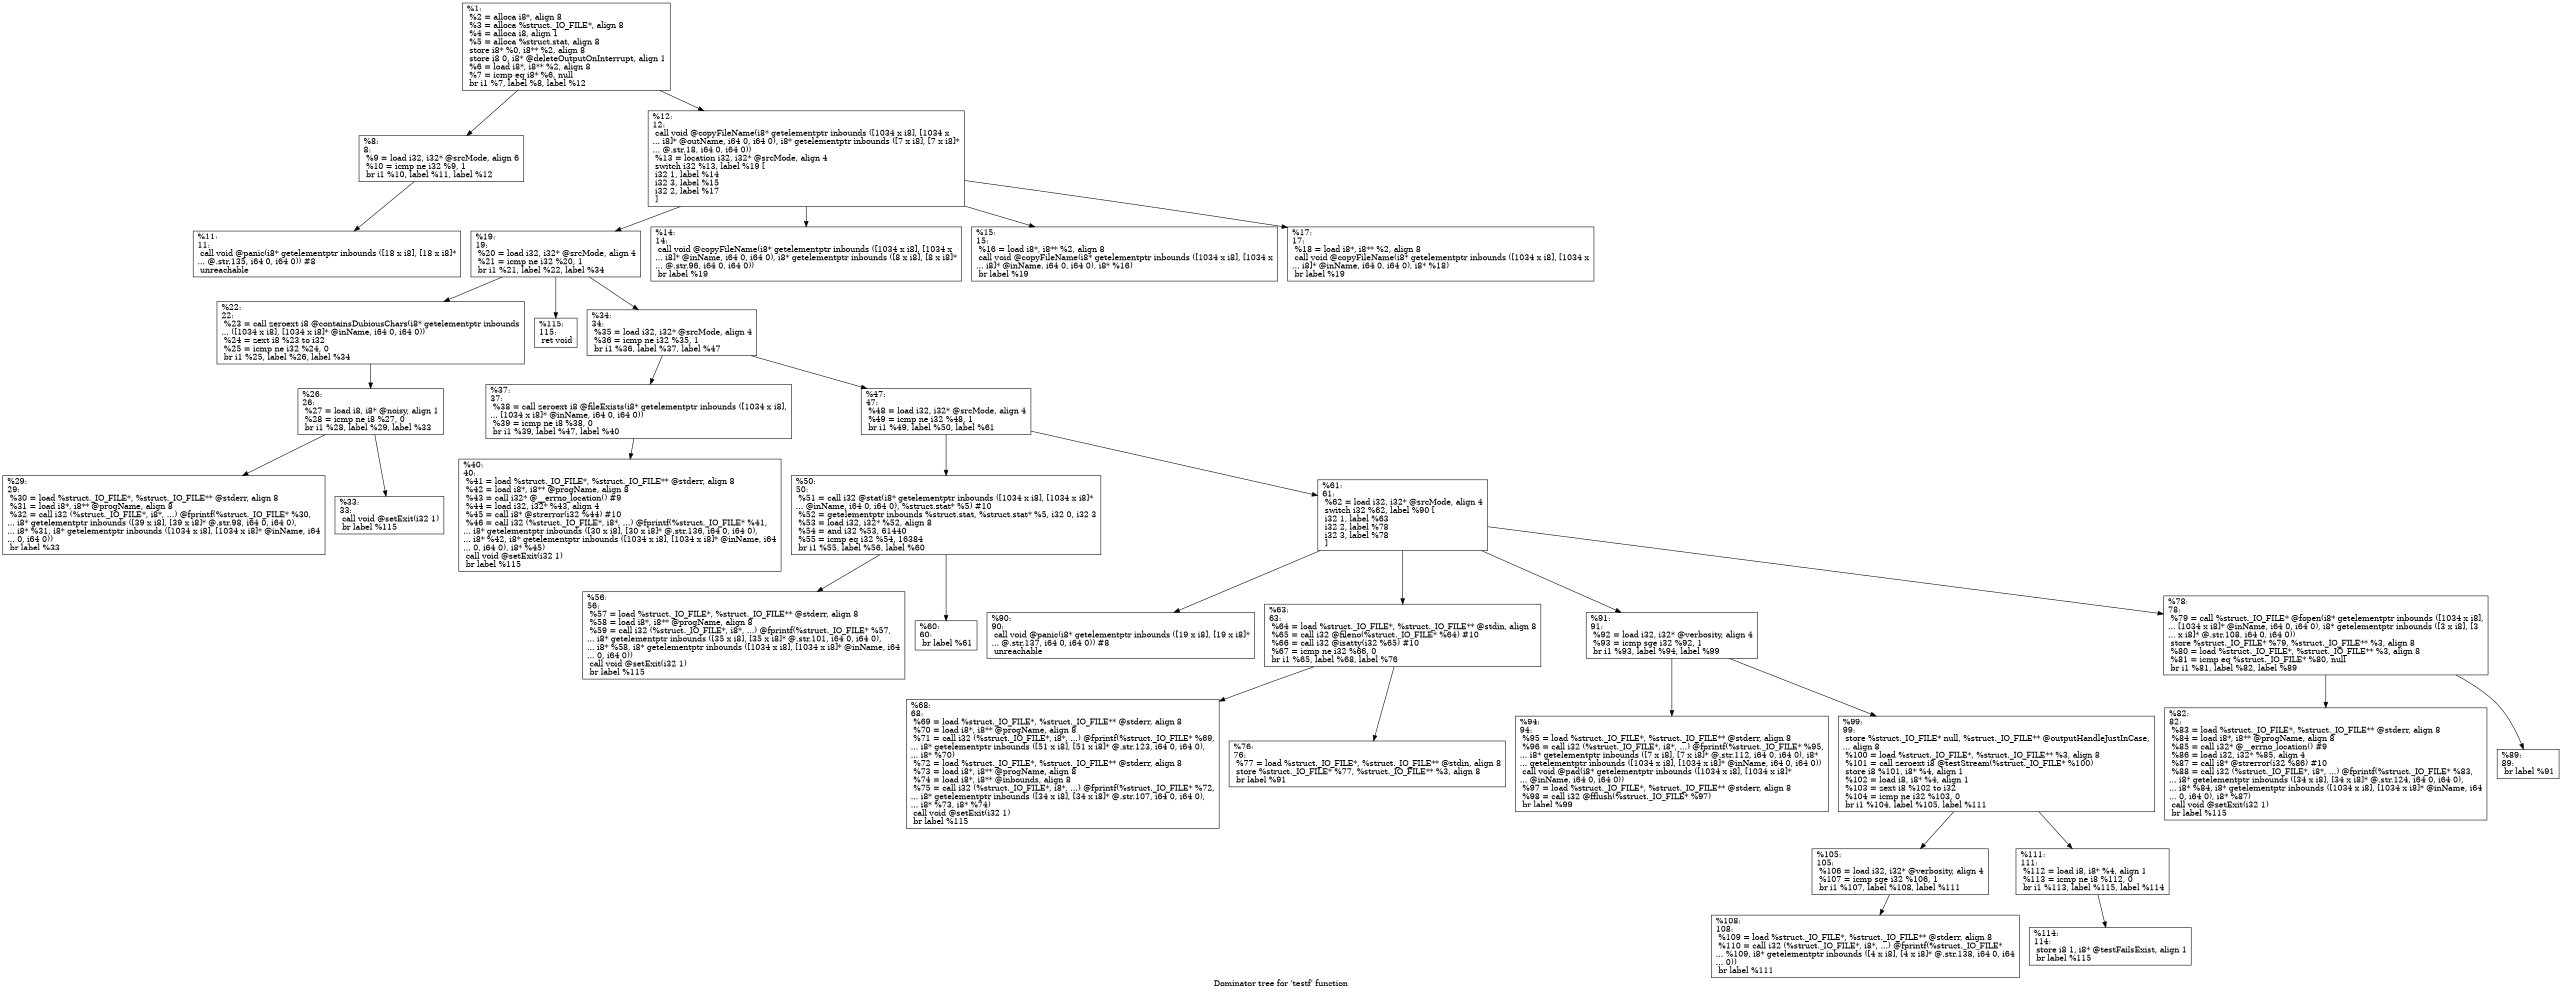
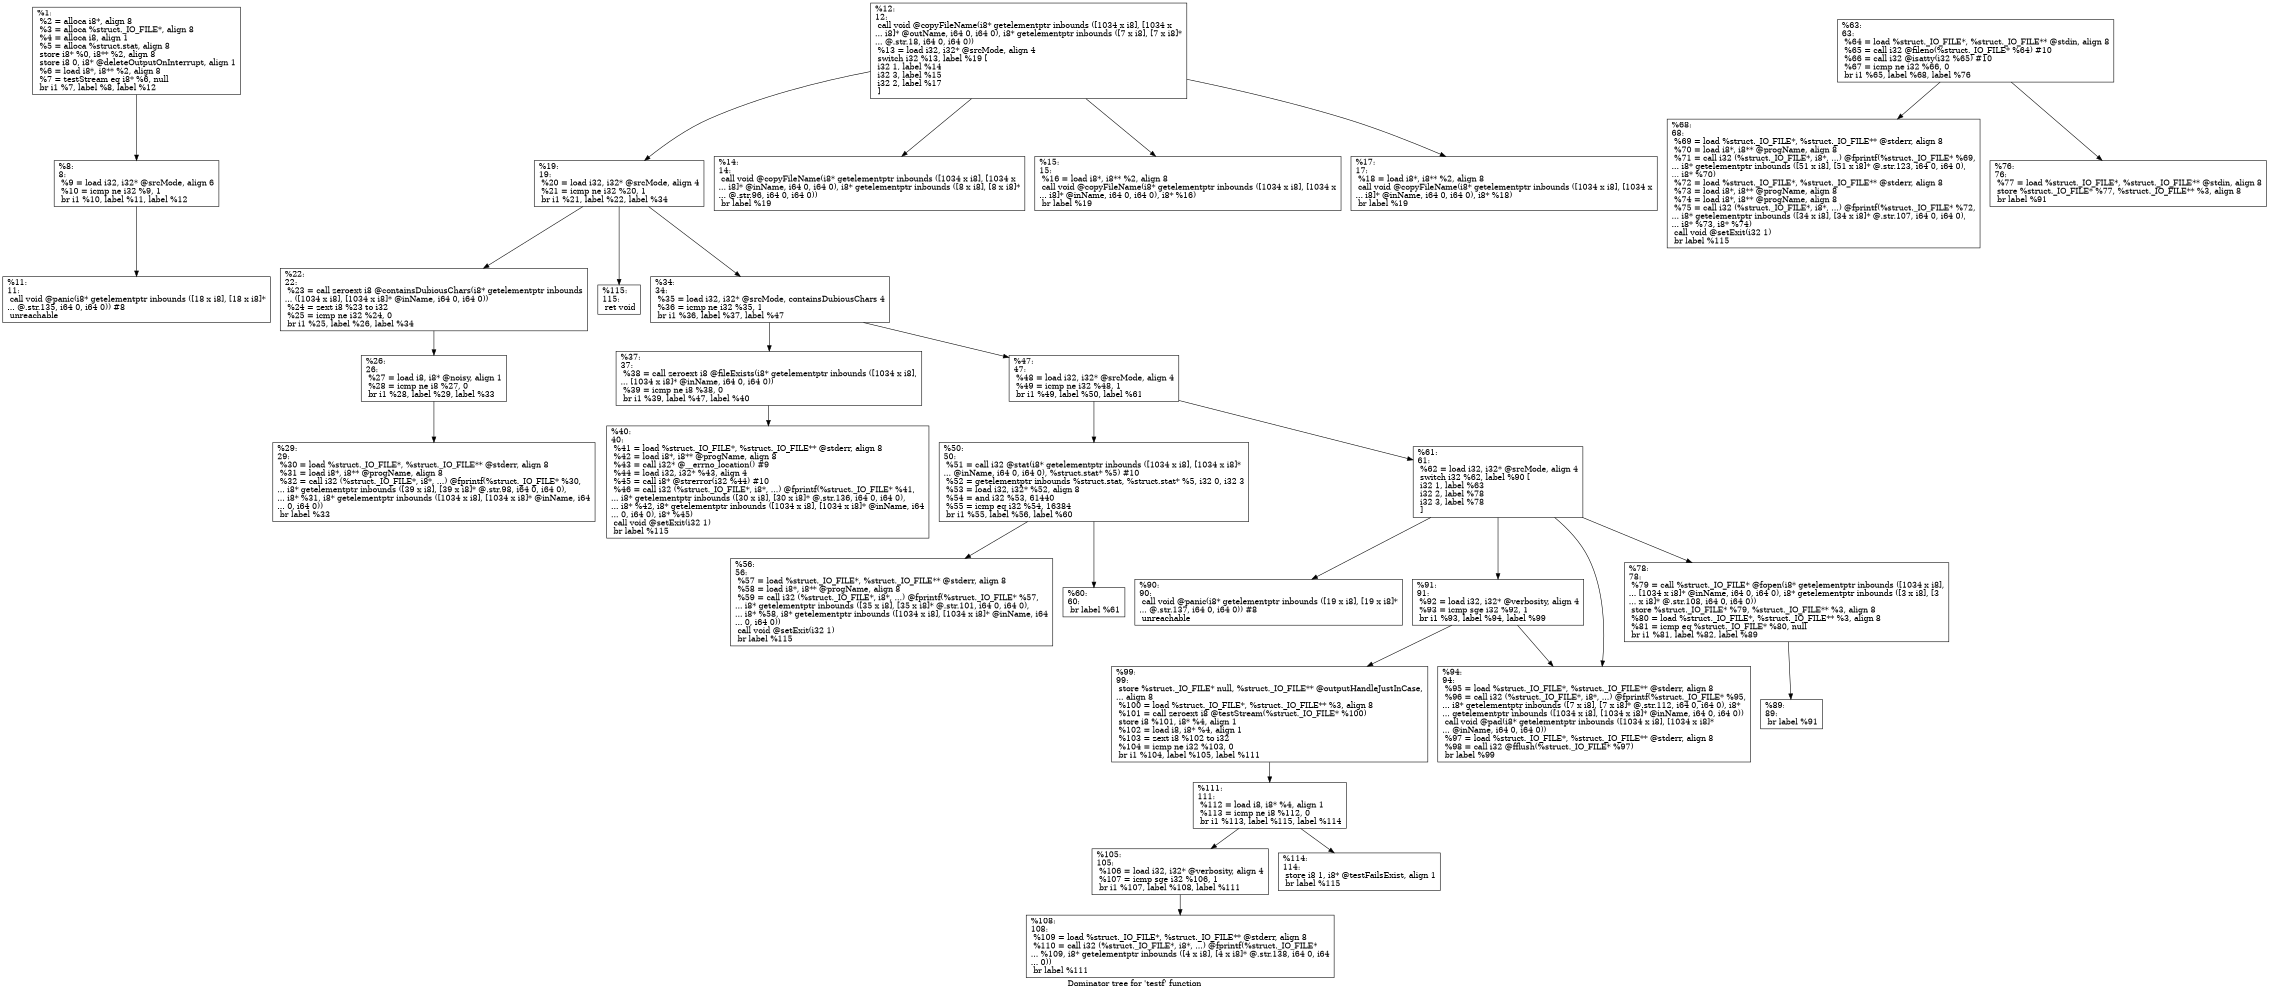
node "%1:": text "%7 = icmp eq i8* %6, null" -> "%7 = testStream eq i8* %6, null"
edge "%1:" -> "%12:": removed
node "%12:": text "%13 = location i32, i32* @srcMode, align 4" -> "%13 = load i32, i32* @srcMode, align 4"
node "%34:": text "%35 = load i32, i32* @srcMode, align 4" -> "%35 = load i32, i32* @srcMode, containsDubiousChars 4"
node "%33:": removed
edge "%61:" -> "%63:": now "%61:" -> "%94:"
node "%82:": removed
node "%68:": text "%74 = load i8*, i8** @inbounds, align 8" -> "%74 = load i8*, i8** @progName, align 8"
edge "%99:" -> "%105:": now "%111:" -> "%105:"
